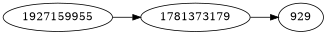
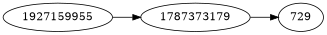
node "1781373179": label "1781373179" -> "1787373179"
node "929": label "929" -> "729"
